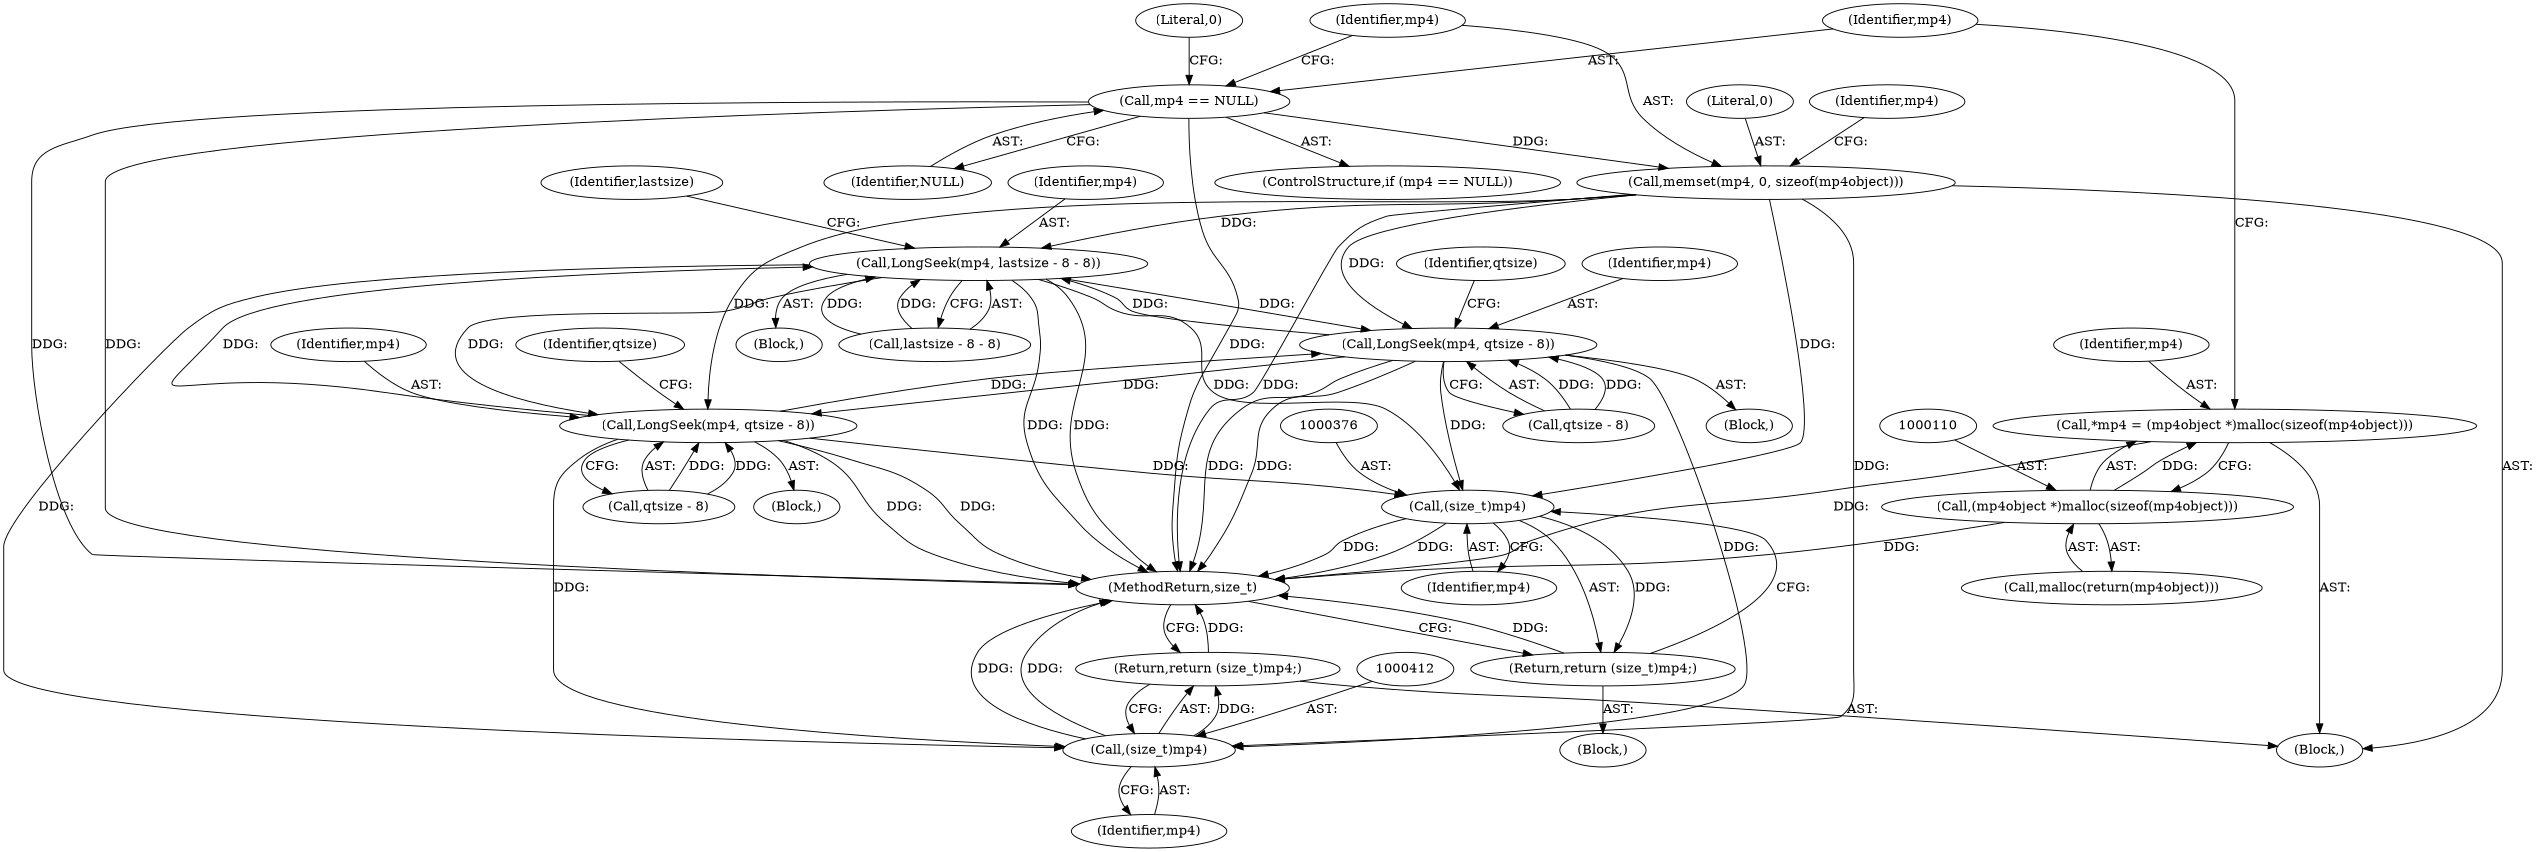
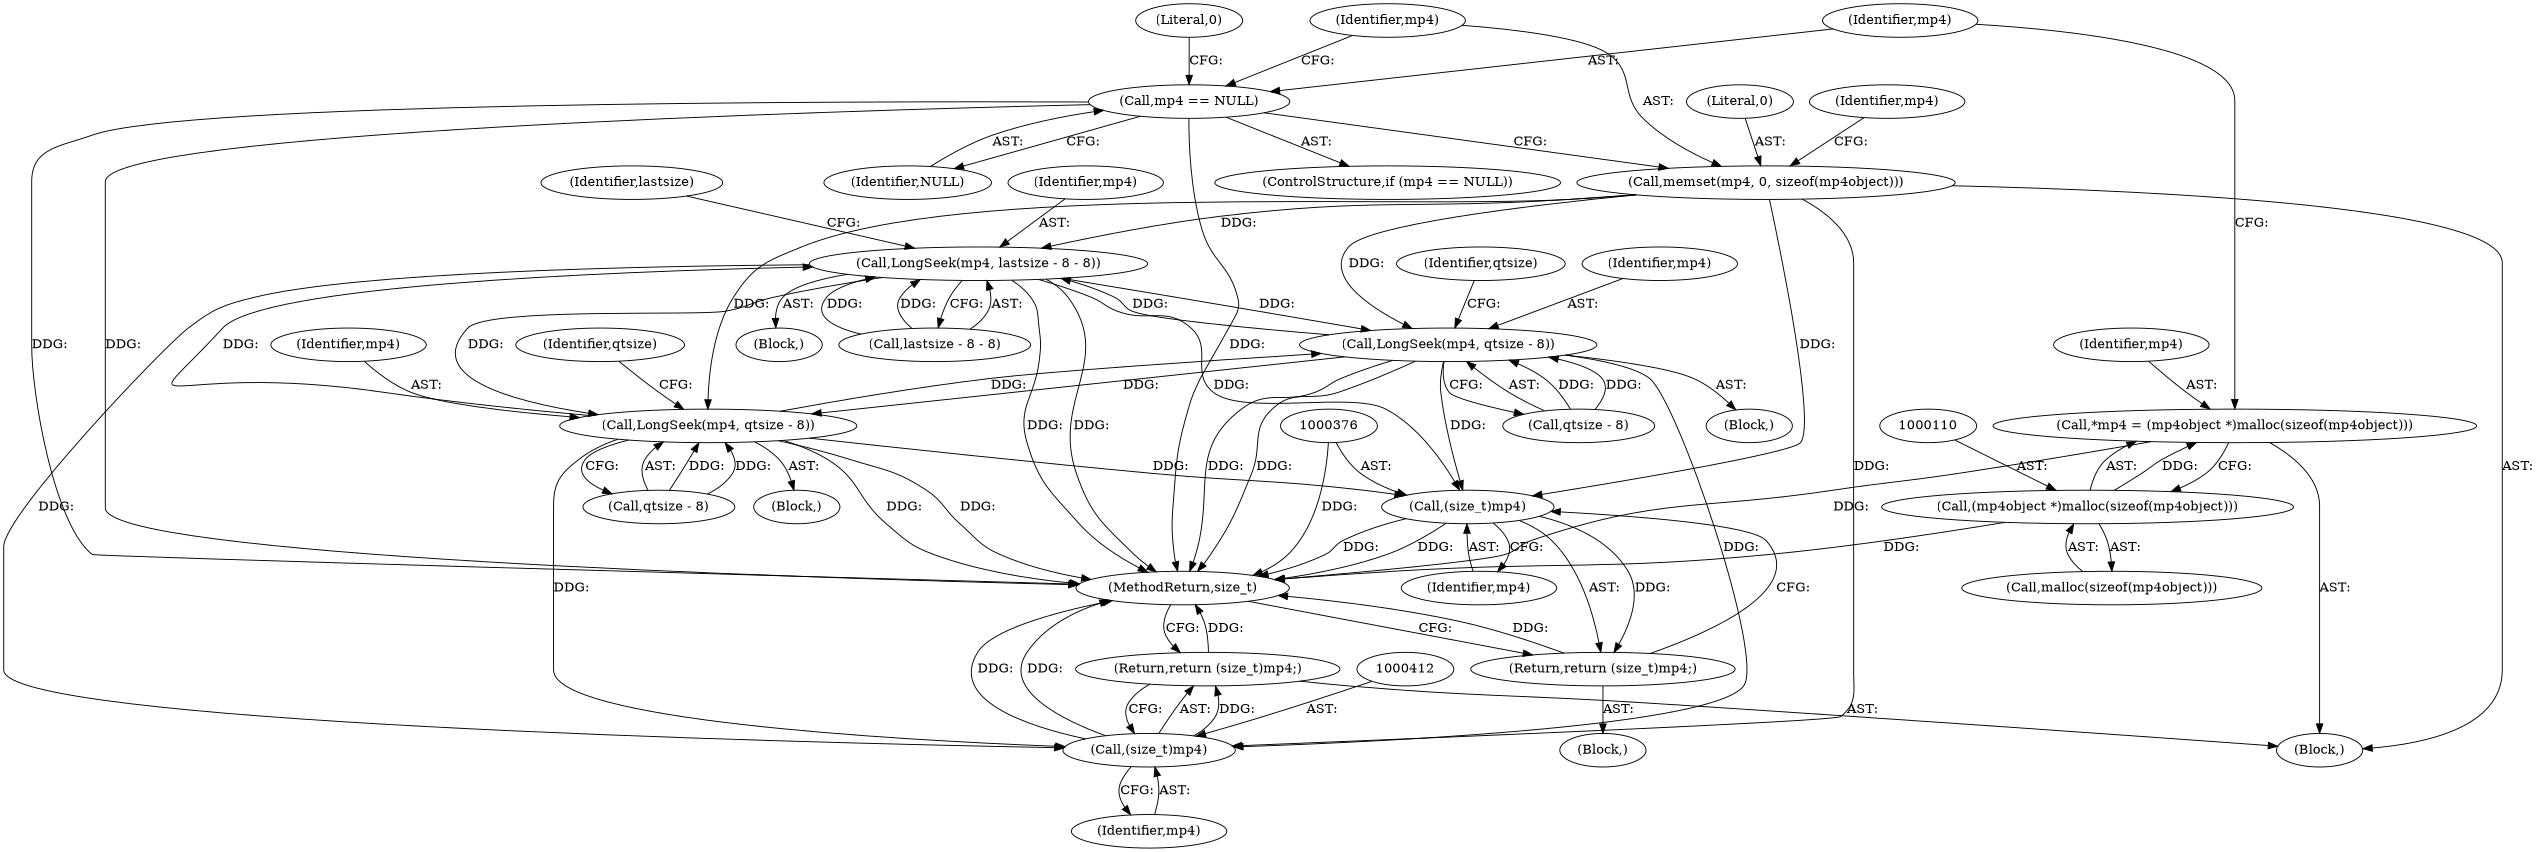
edge "(Call,mp4 == NULL)" -> "(Call,memset(mp4, 0, sizeof(mp4object)))": label "DDG: " -> "CFG: "
edge "(Call,memset(mp4, 0, sizeof(mp4object)))" -> "(MethodReturn,size_t)": now "1000376" -> "(MethodReturn,size_t)"
node "(Call,malloc(return(mp4object)))": label "(Call,malloc(return(mp4object)))" -> "(Call,malloc(sizeof(mp4object)))"
